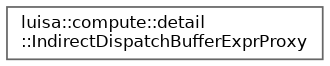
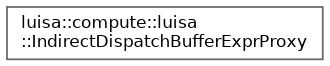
node "luisa::compute::detail ::IndirectDispatchBufferExprProxy": label "luisa::compute::detail ::IndirectDispatchBufferExprProxy" -> "luisa::compute::luisa ::IndirectDispatchBufferExprProxy"
